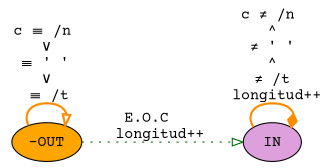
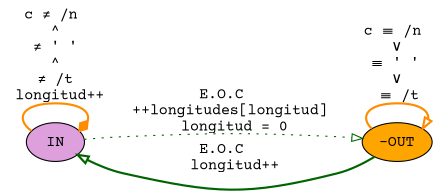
edge "IN" -> "-OUT": added, label "E.O.C ++longitudes[longitud] longitud = 0"
edge "-OUT" -> "IN": style dotted -> bold
